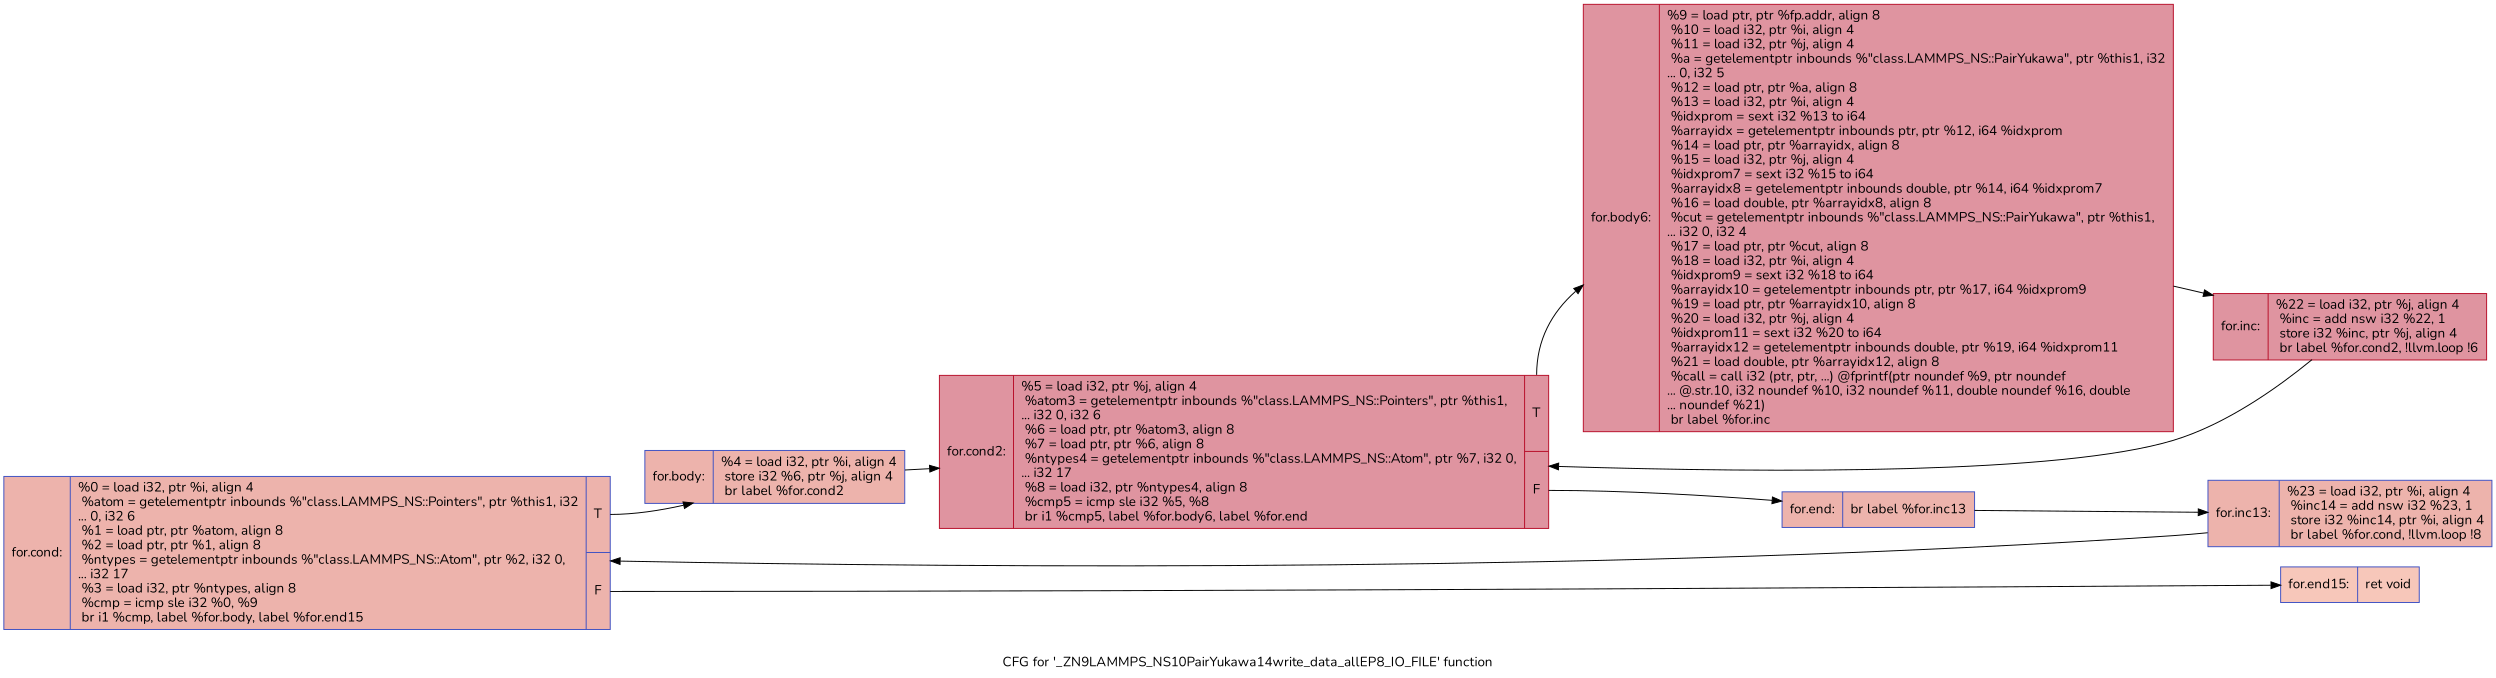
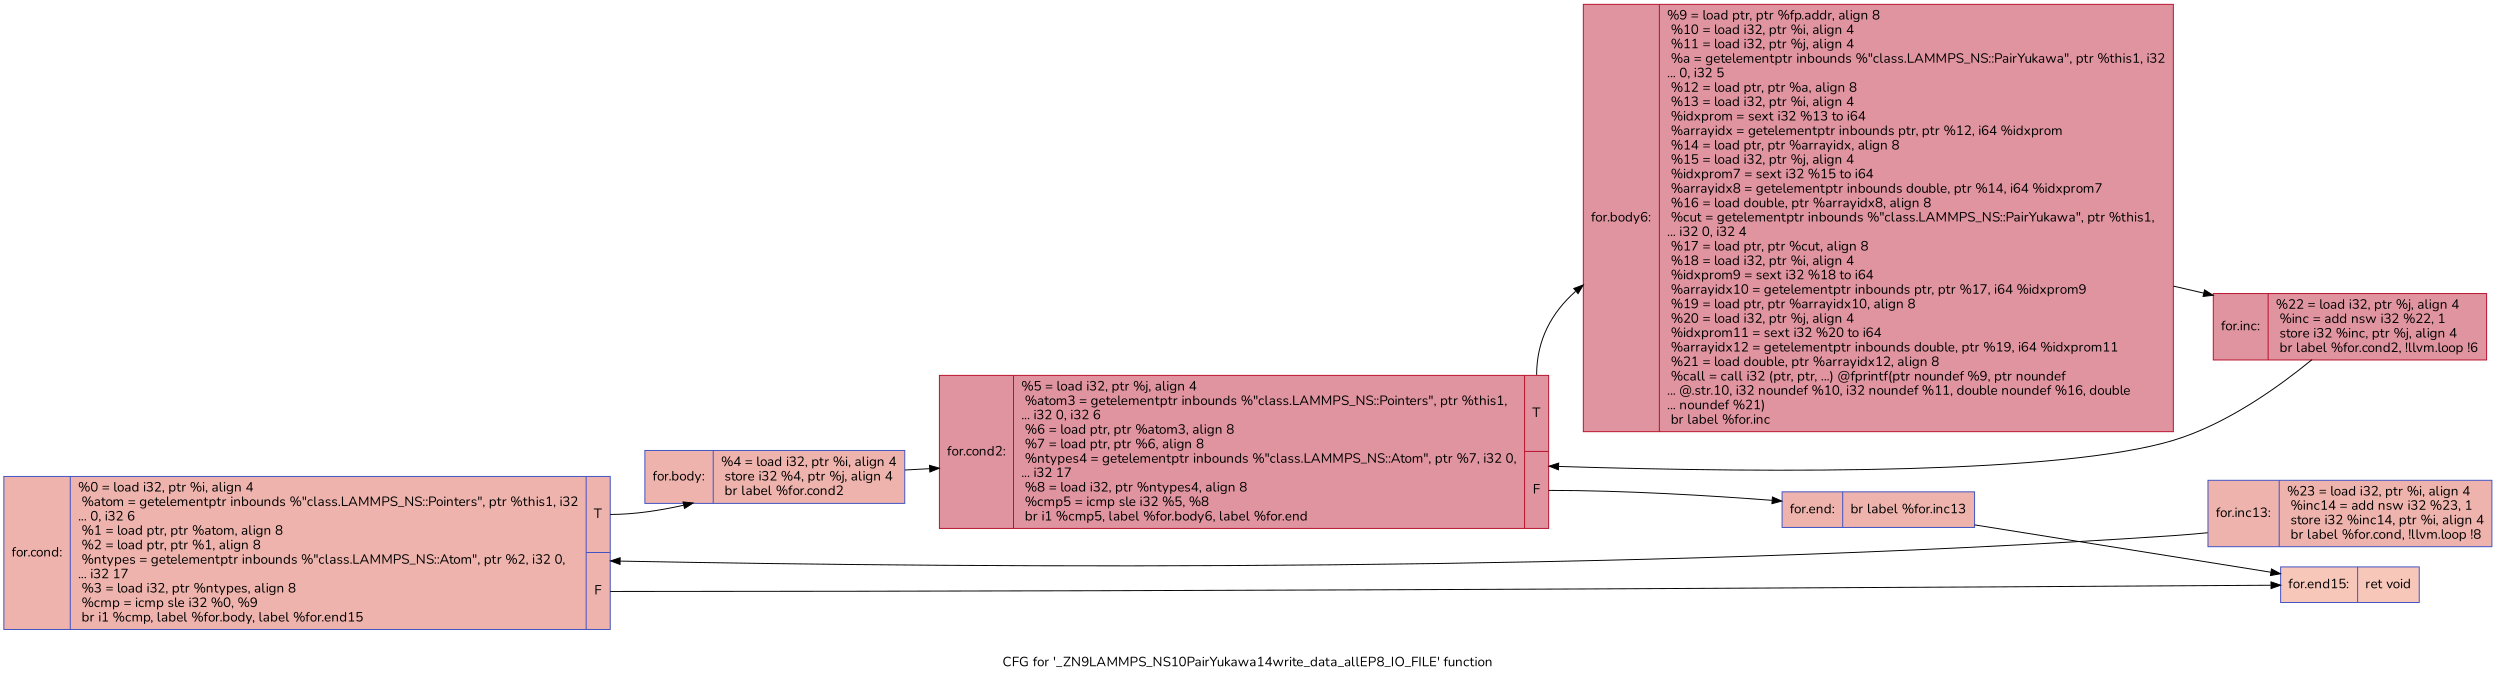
node "for.body:": text "store i32 %6, ptr %j, align 4" -> "store i32 %4, ptr %j, align 4"
edge "for.end:" -> "for.inc13:": now "for.end:" -> "for.end15:"
